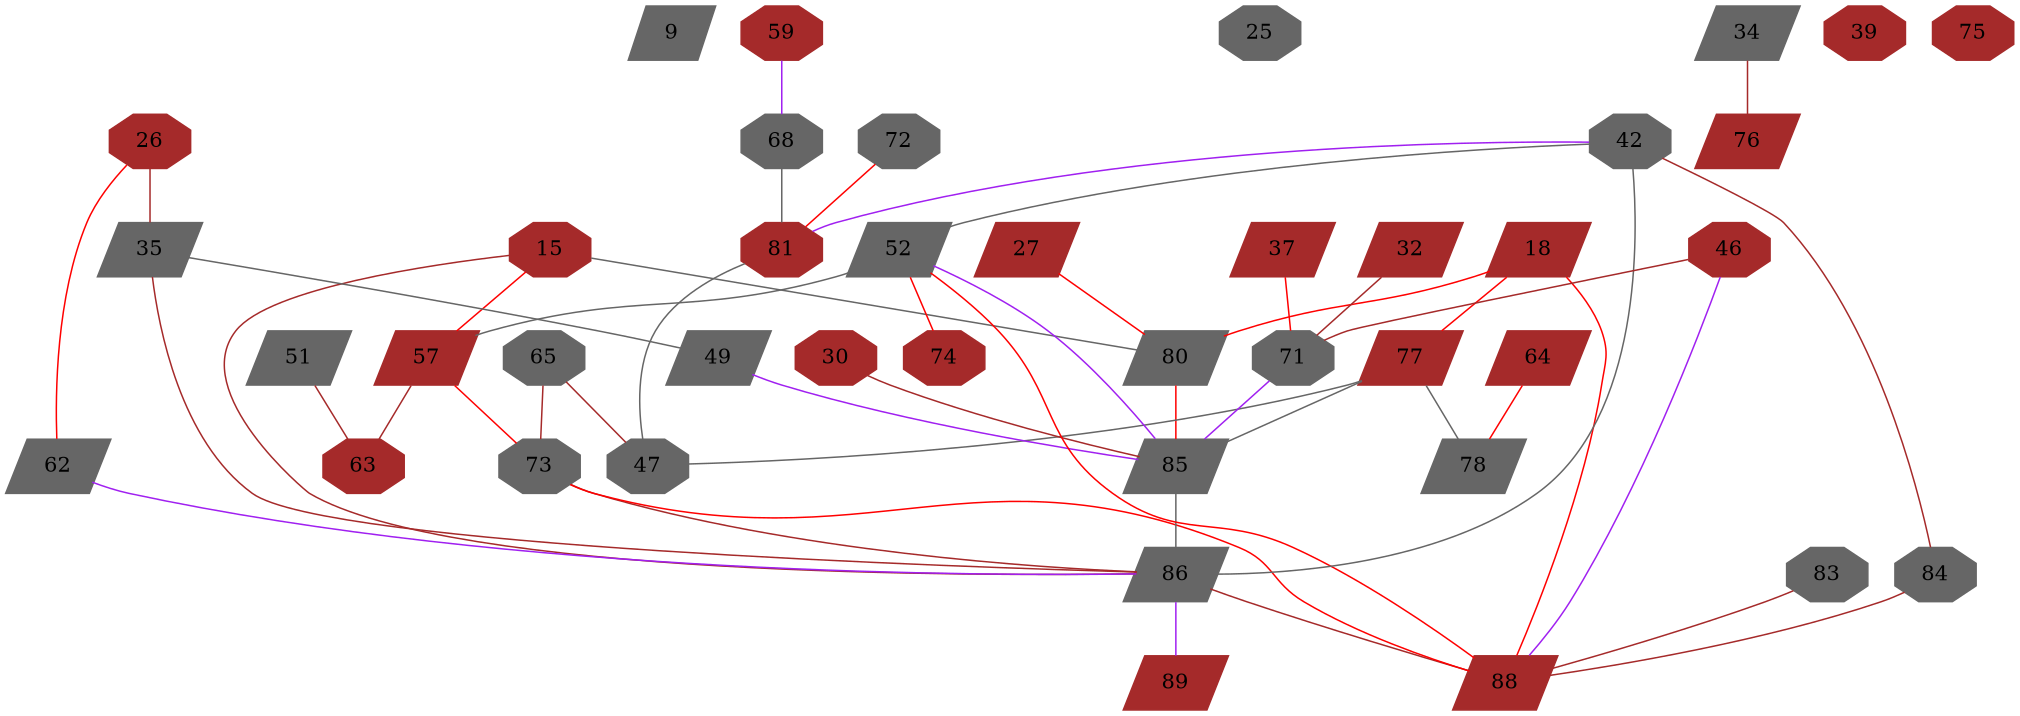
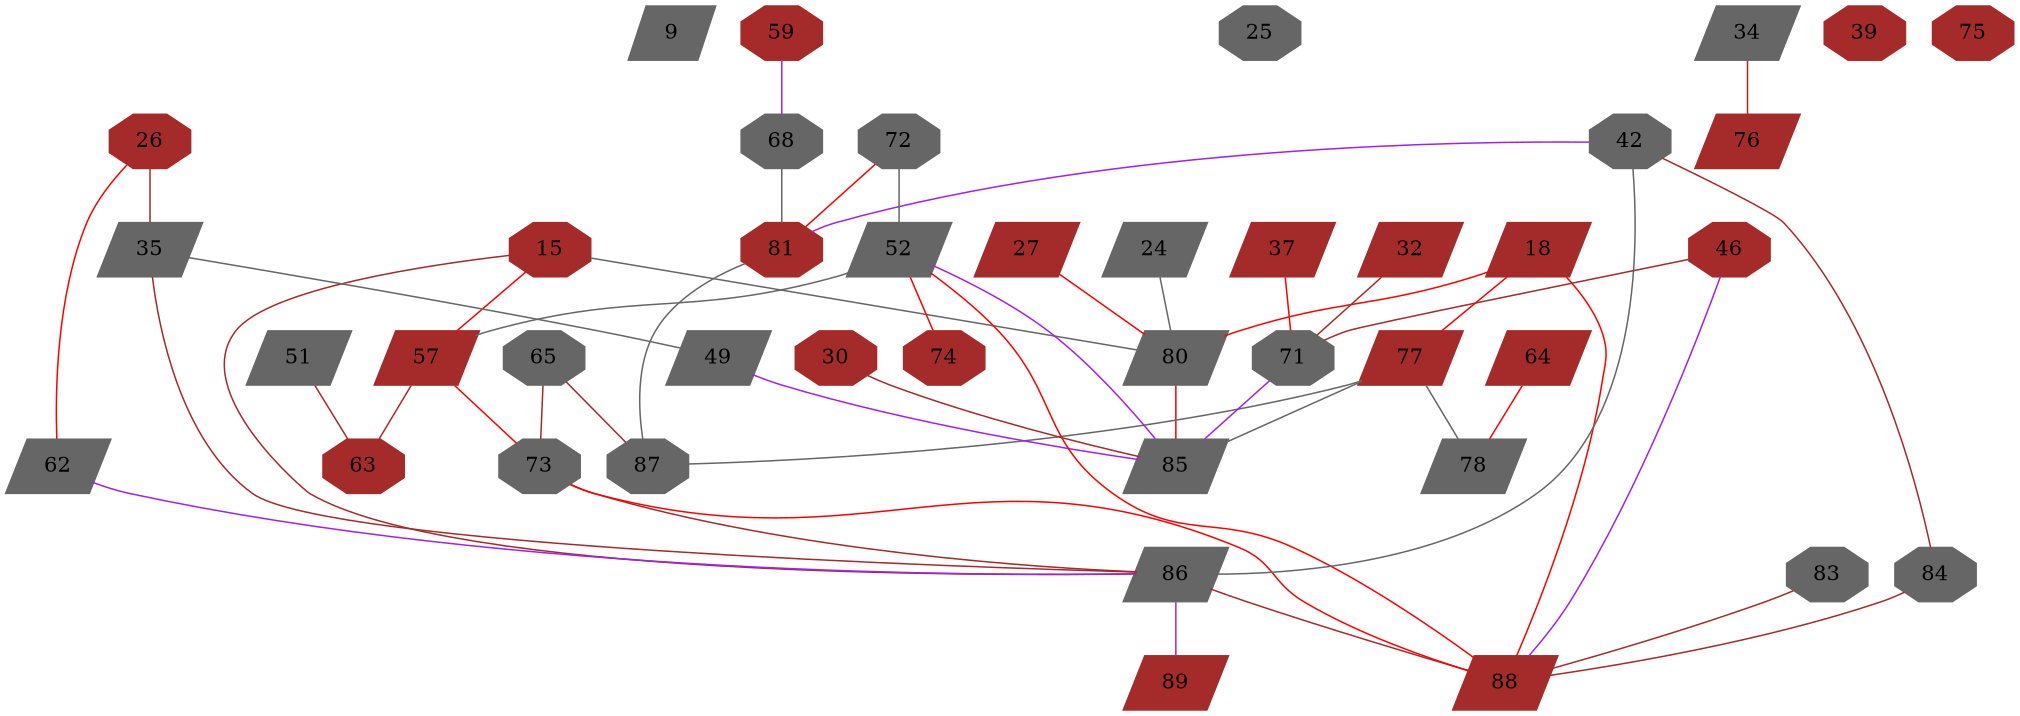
edge "42" -- "52": now "72" -- "52"
node "24": added
node "47": label "47" -> "87"
edge "85" -- "86": removed
